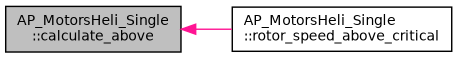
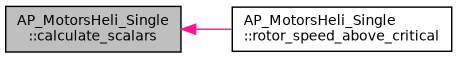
node "AP_MotorsHeli_Single ::calculate_above": label "AP_MotorsHeli_Single ::calculate_above" -> "AP_MotorsHeli_Single ::calculate_scalars"
